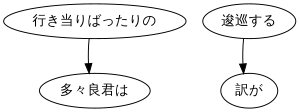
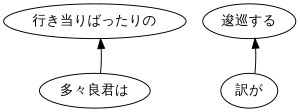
edge "行き当りばったりの" -> "多々良君は": reversed
edge "逡巡する" -> "訳が": reversed
